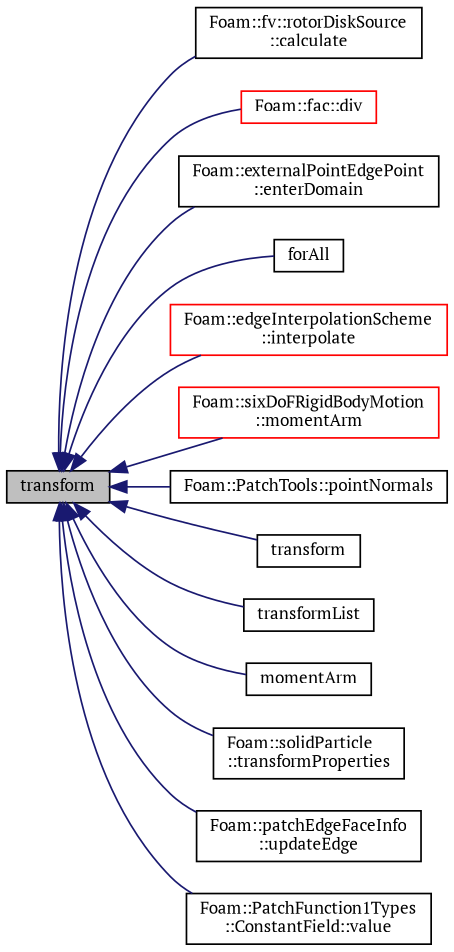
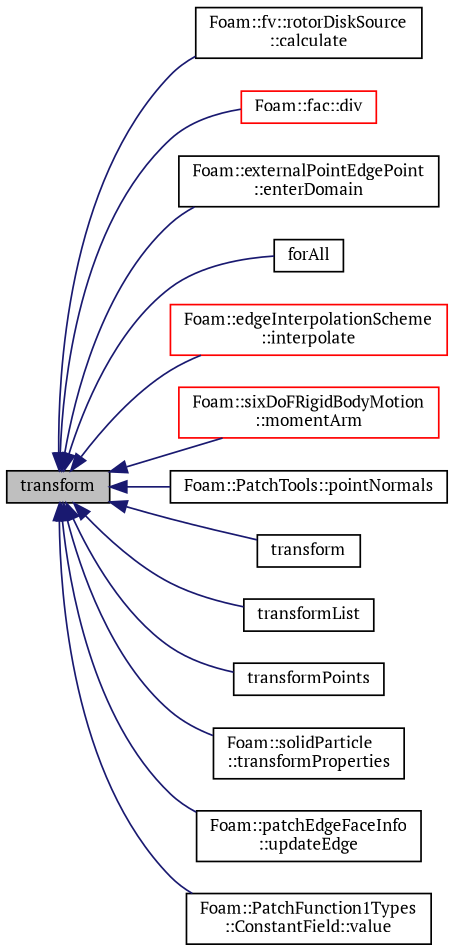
node "momentArm": label "momentArm" -> "transformPoints"
